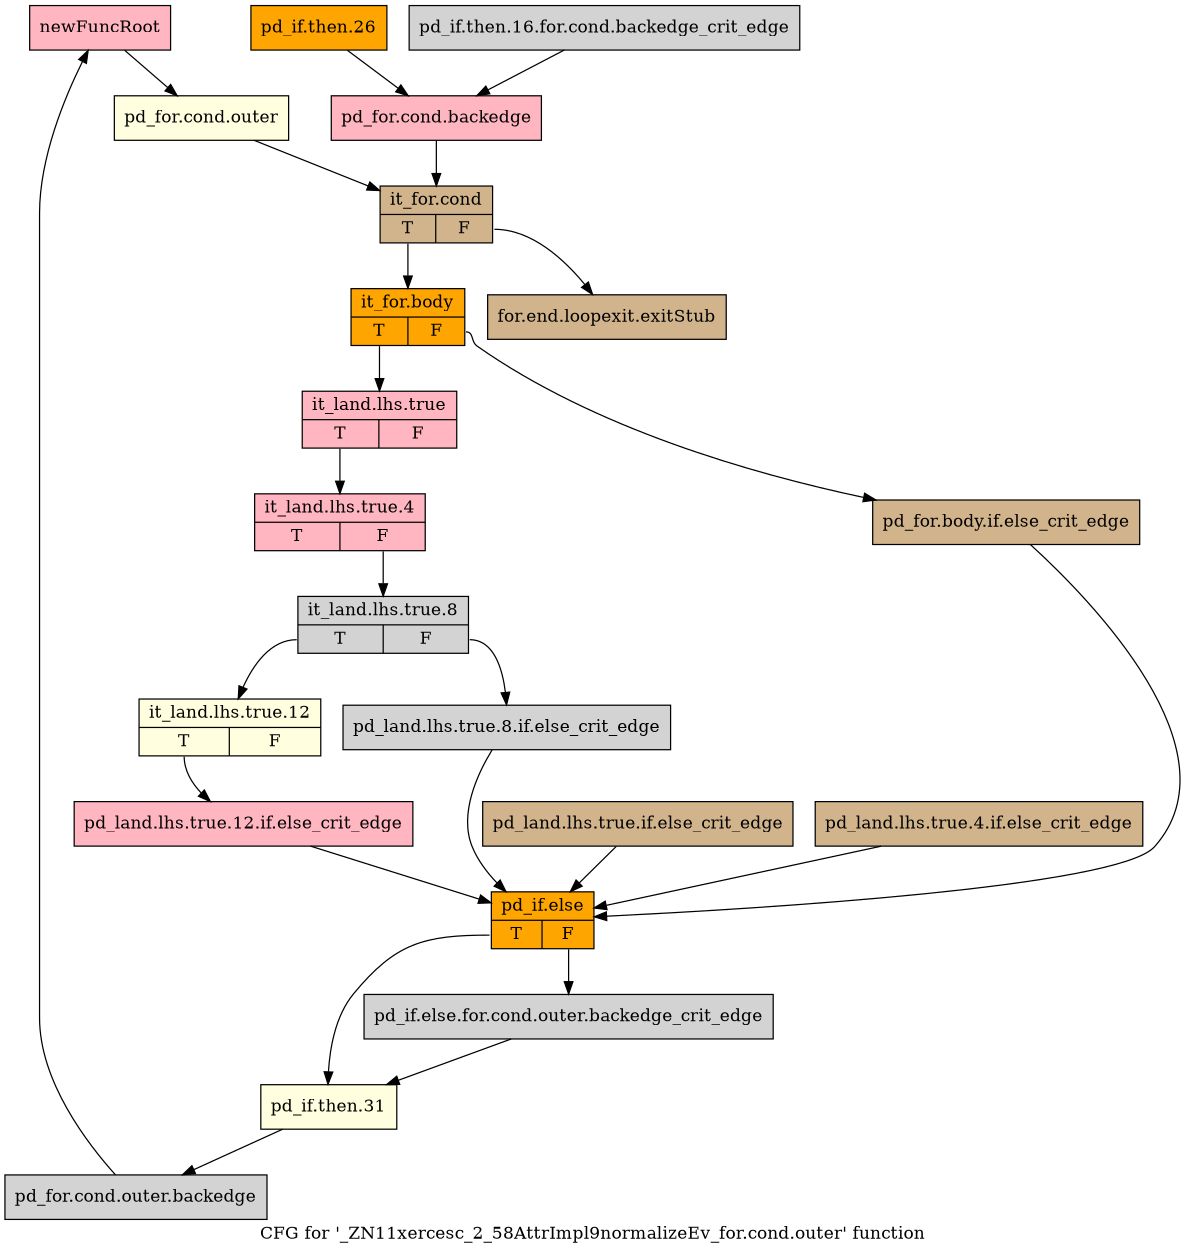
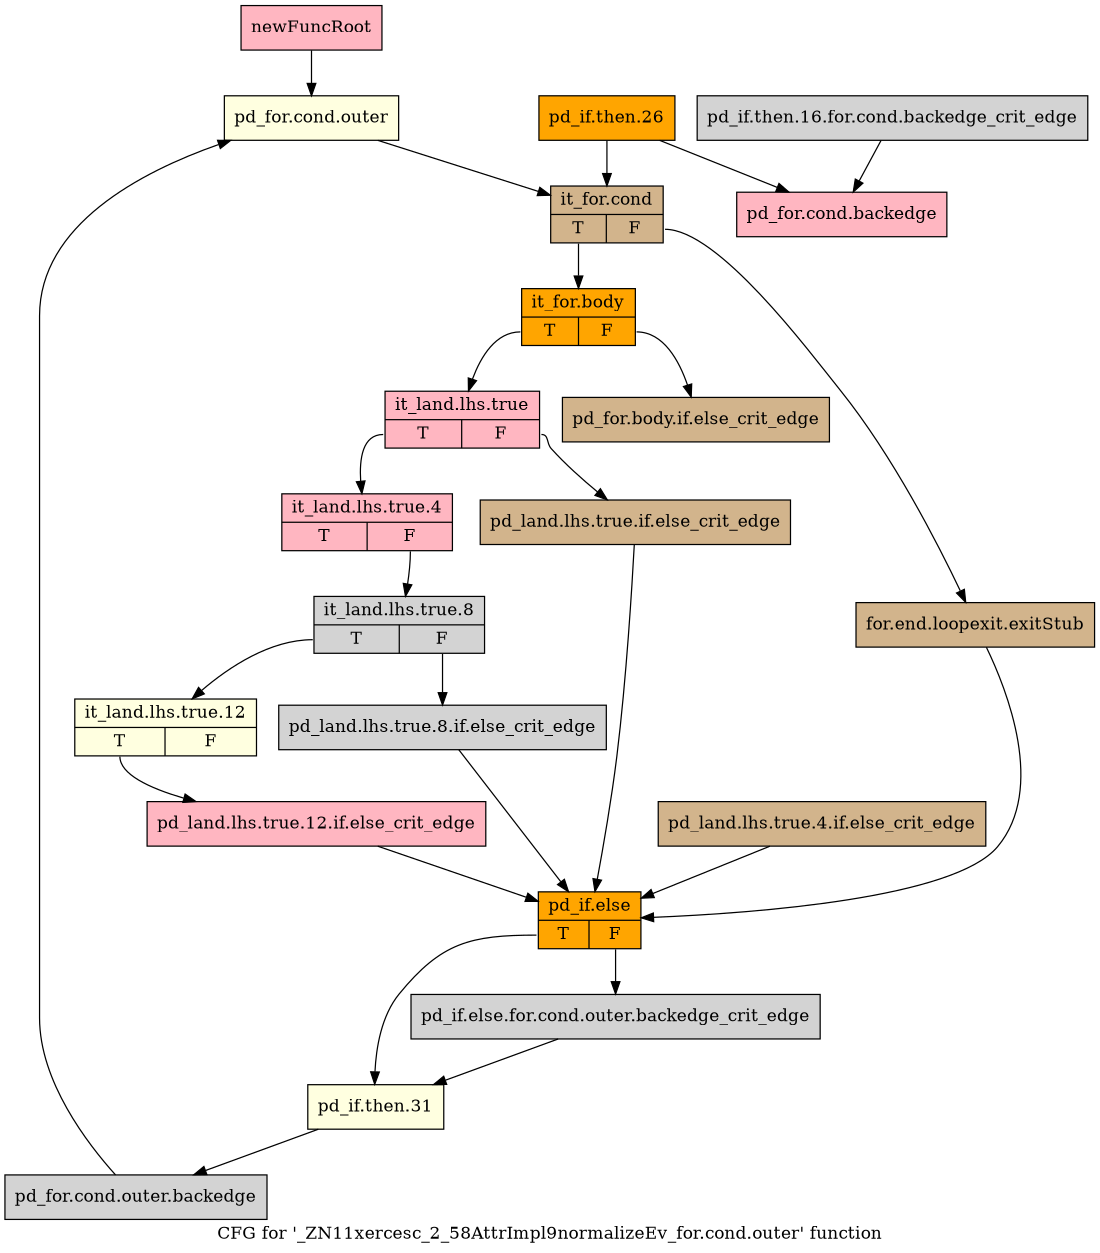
edge "pd_for.cond.backedge" -> "it_for.cond": now "pd_if.then.26" -> "it_for.cond"
edge "it_land.lhs.true" -> "pd_land.lhs.true.if.else_crit_edge": added
edge "pd_for.cond.outer.backedge" -> "newFuncRoot": now "pd_for.cond.outer.backedge" -> "pd_for.cond.outer"
edge "pd_for.body.if.else_crit_edge" -> "pd_if.else": now "for.end.loopexit.exitStub" -> "pd_if.else"
